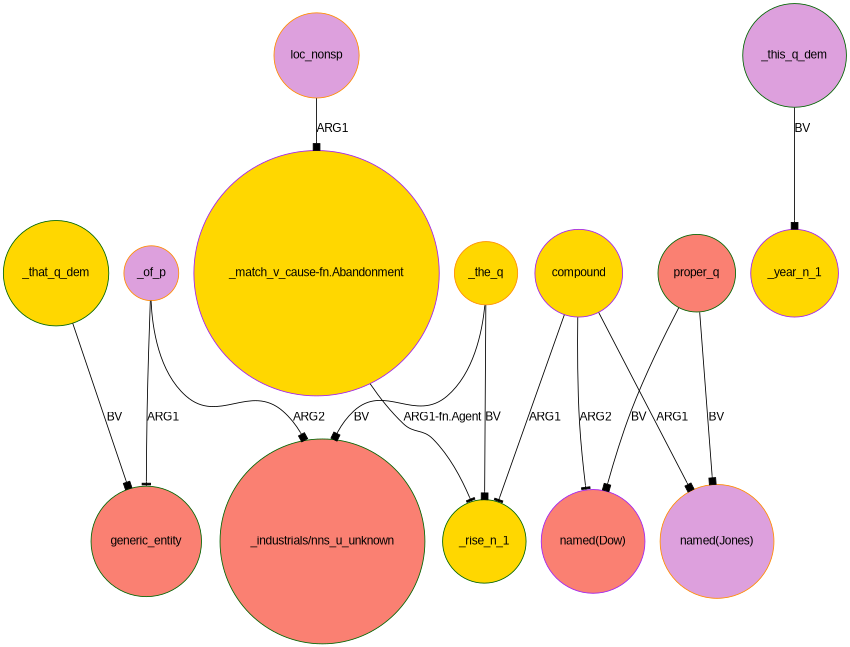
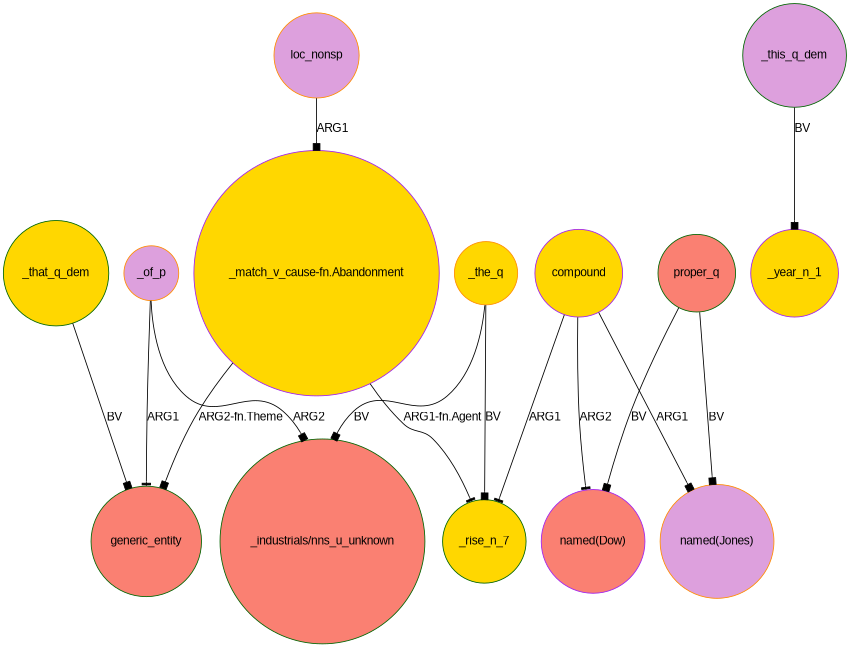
edge "_match_v_cause-fn.Abandonment" -> "generic_entity": added, label "ARG2-fn.Theme"
node "_rise_n_1": label "_rise_n_1" -> "_rise_n_7"
